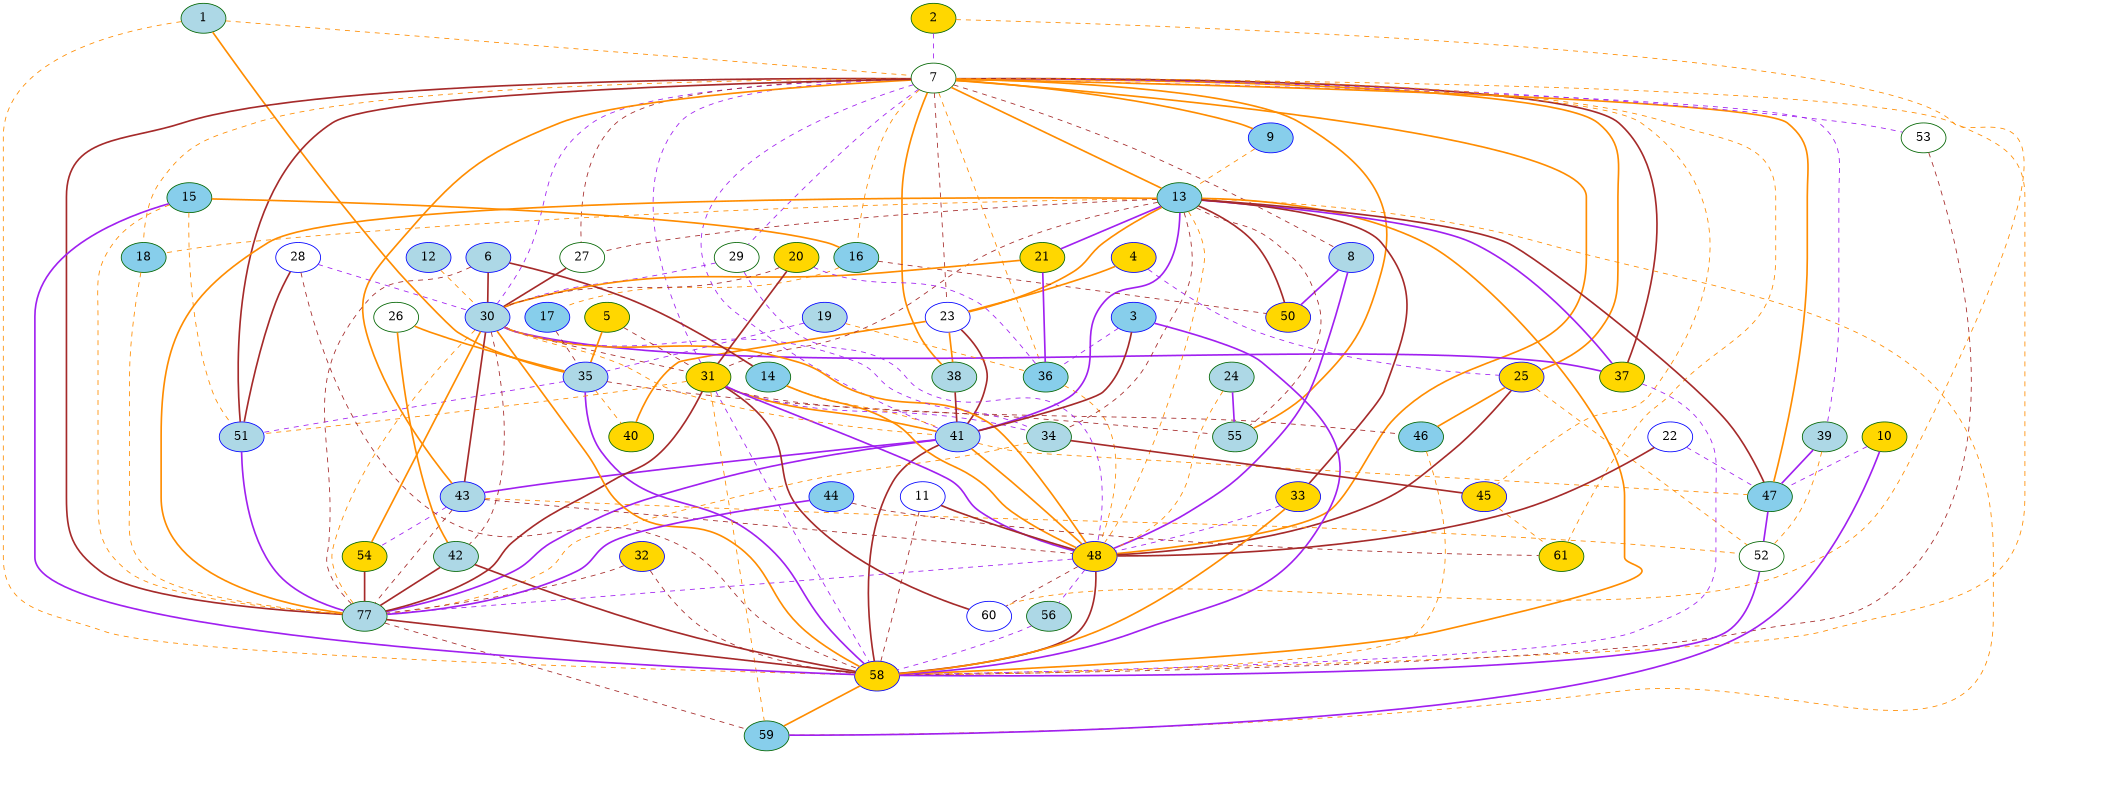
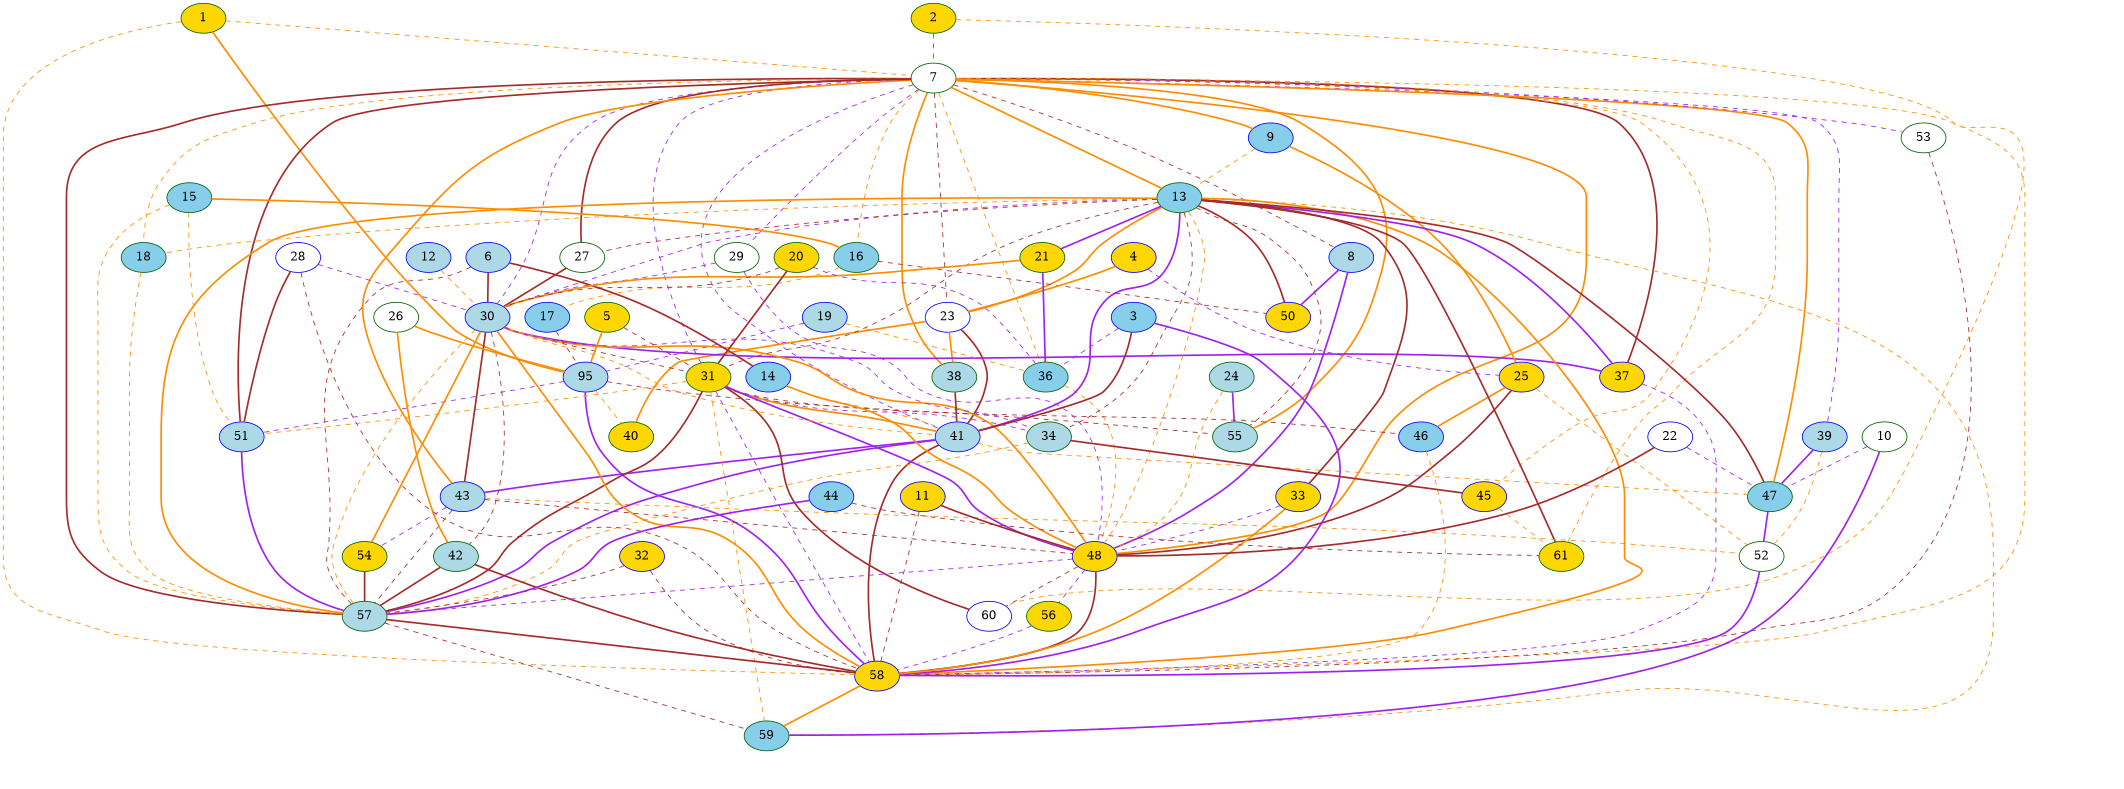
node "1": fillcolor lightblue -> gold
edge "7" -- "27": style dashed -> bold
edge "7" -- "25": now "9" -- "25"
edge "13" -- "30": added
edge "13" -- "61": added
node "35": label "35" -> "95"
node "14": color darkgreen -> blue
node "37": color darkgreen -> blue
node "46": color darkgreen -> blue
node "39": color darkgreen -> blue
node "10": fillcolor gold -> white
edge "41" -- "48": removed
node "11": fillcolor white -> gold
node "77": label "77" -> "57"
node "56": fillcolor lightblue -> gold
edge "15" -- "58": removed
